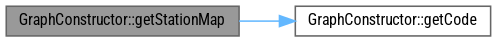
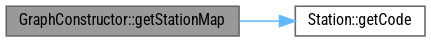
node "GraphConstructor::getCode": label "GraphConstructor::getCode" -> "Station::getCode"
